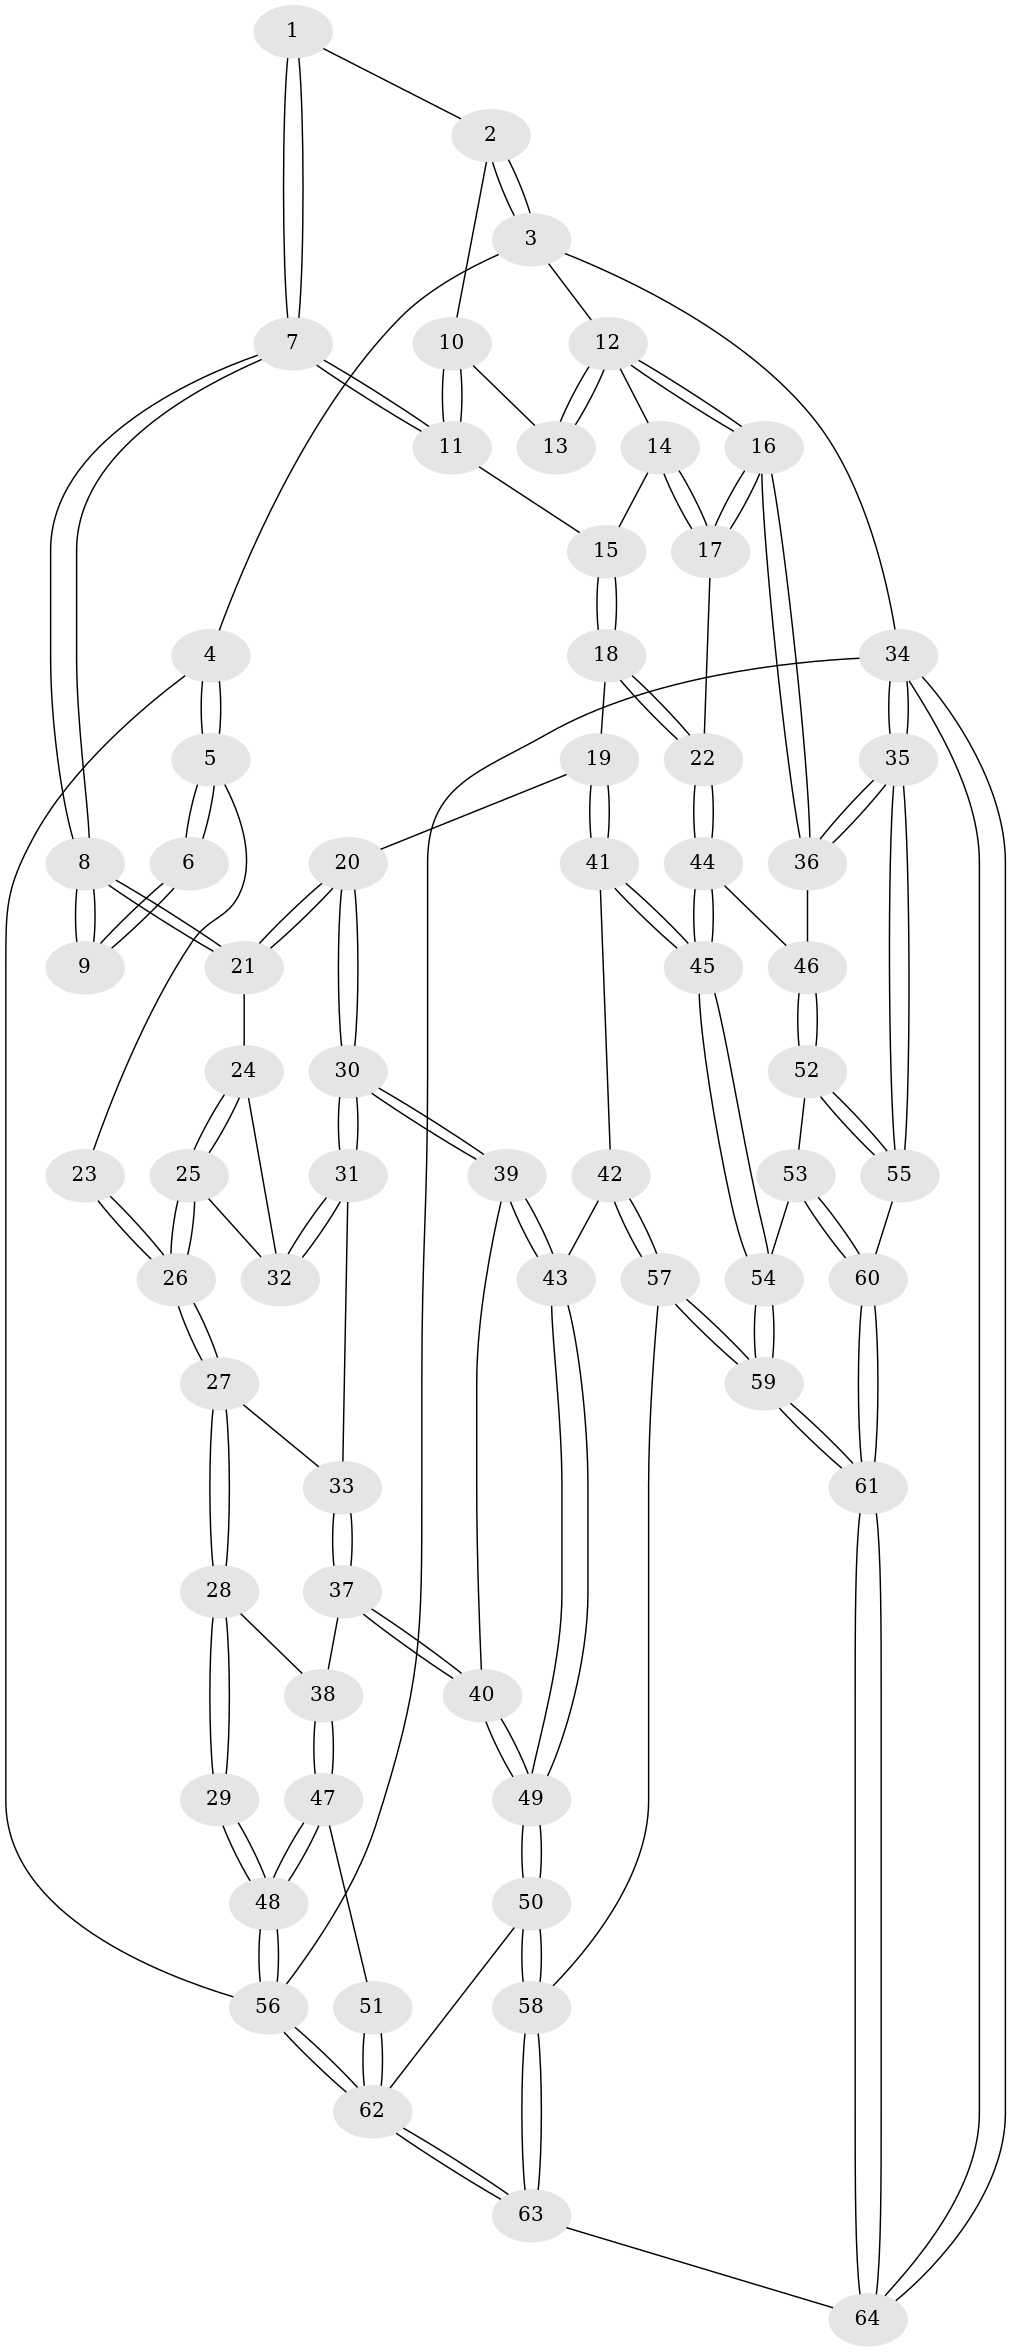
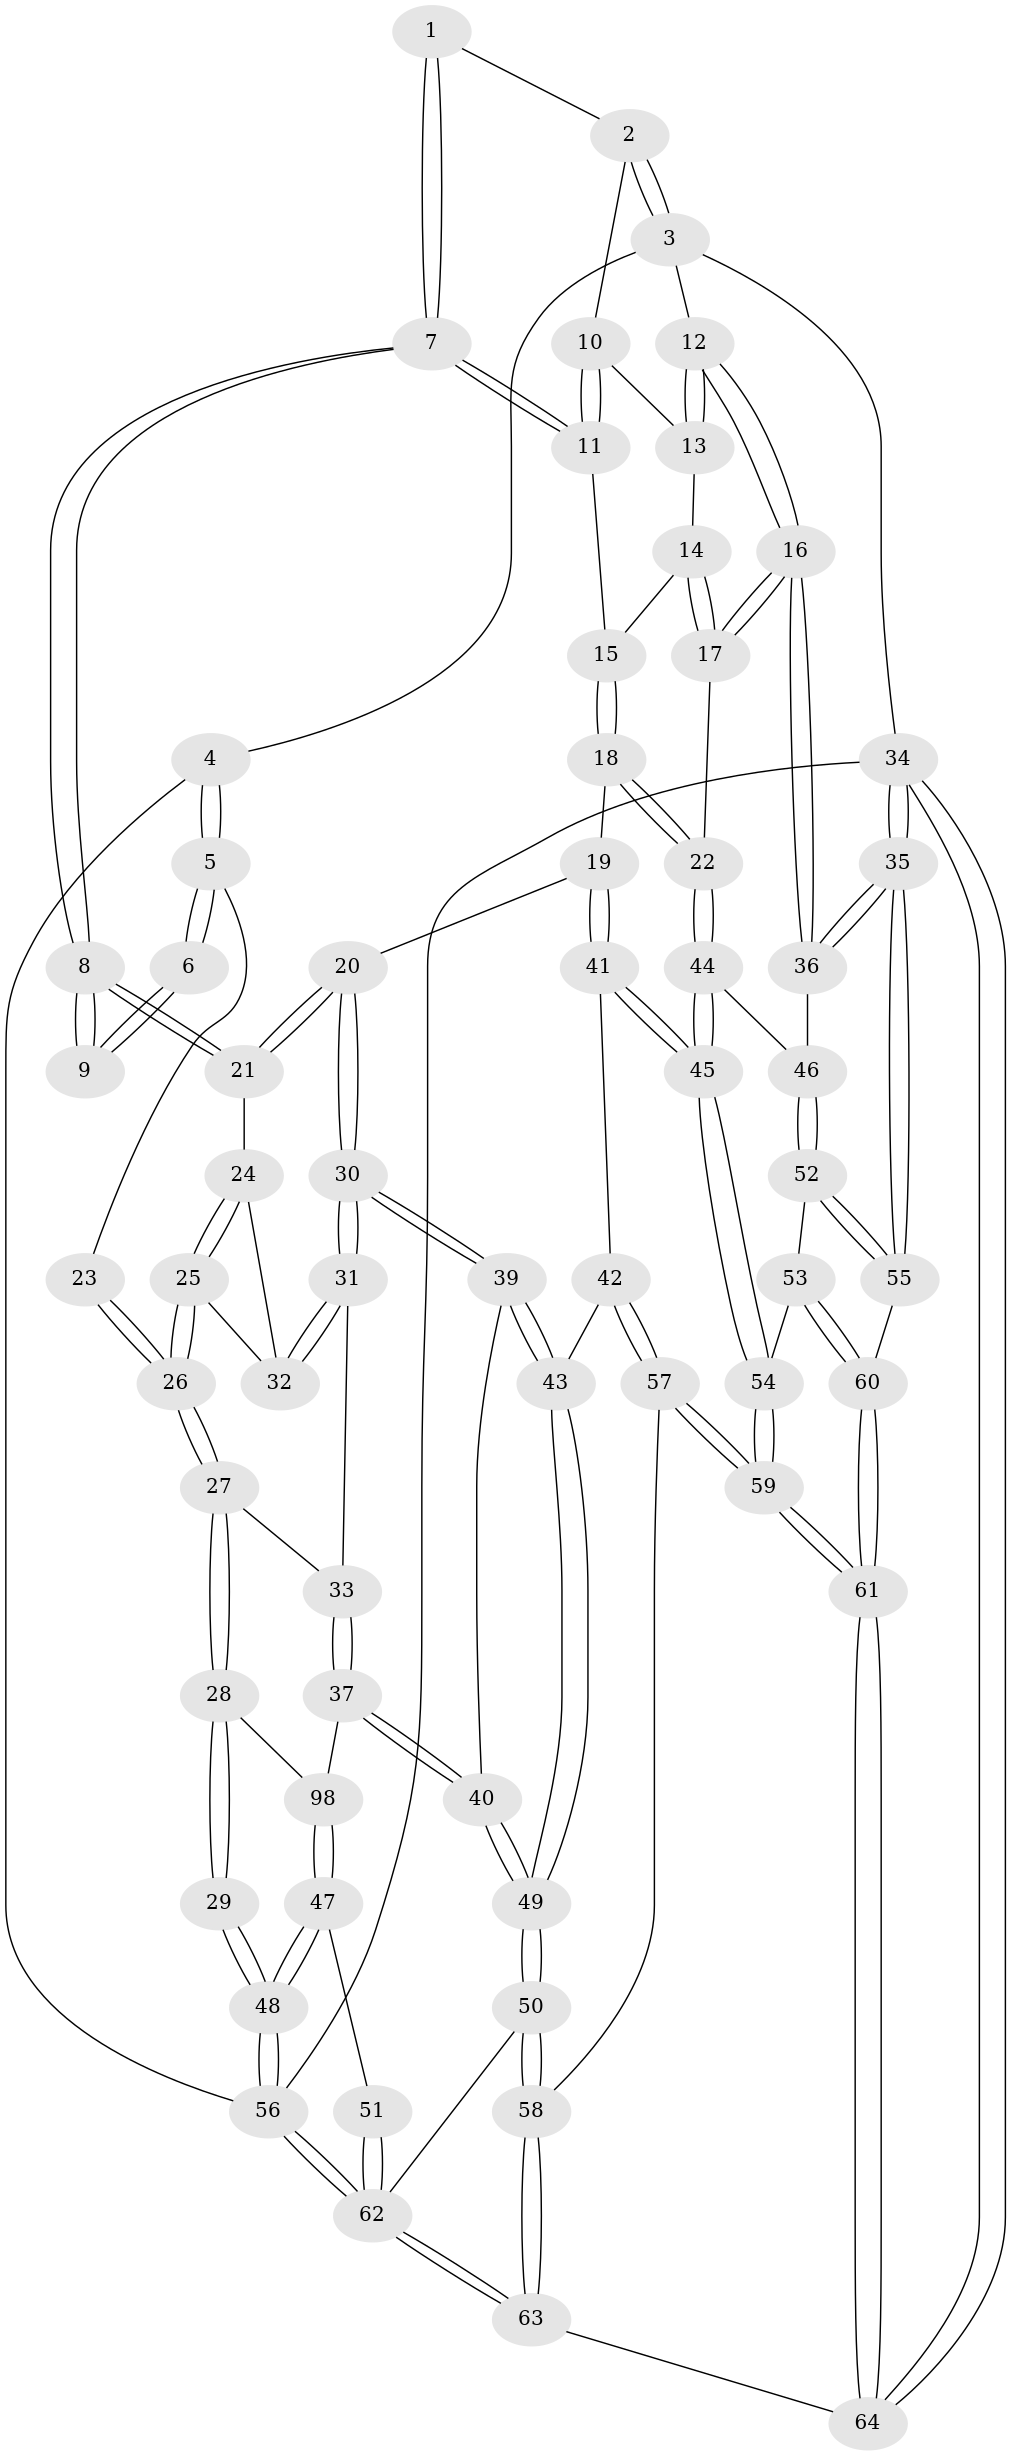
edge "12" -- "14": now "13" -- "14"
node "38": label "38" -> "98"
